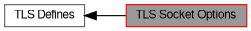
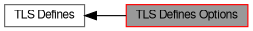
node "TLS Socket Options": label "TLS Socket Options" -> "TLS Defines Options"
